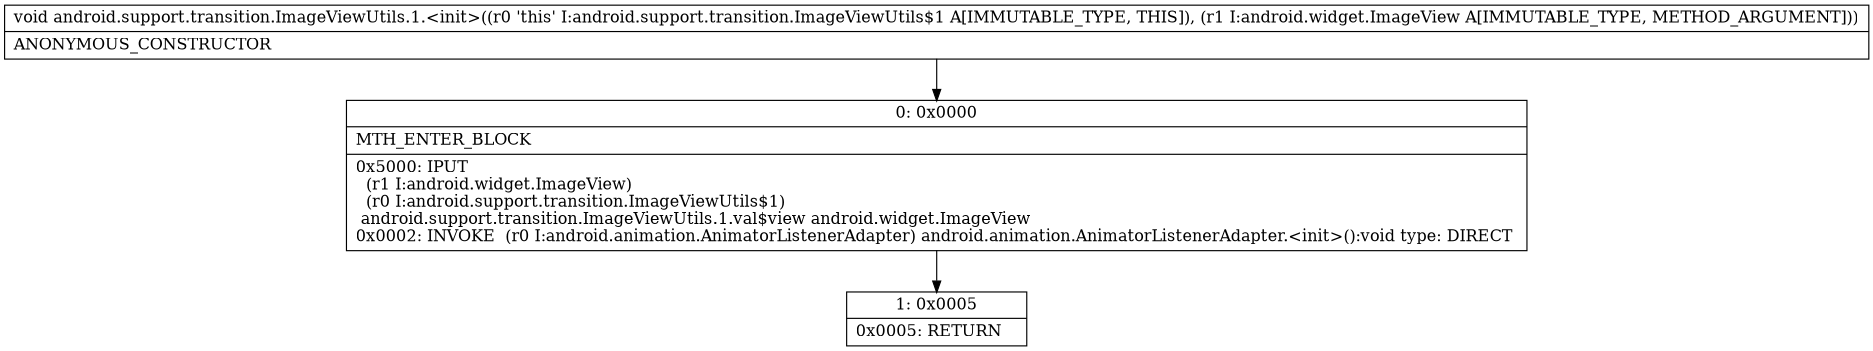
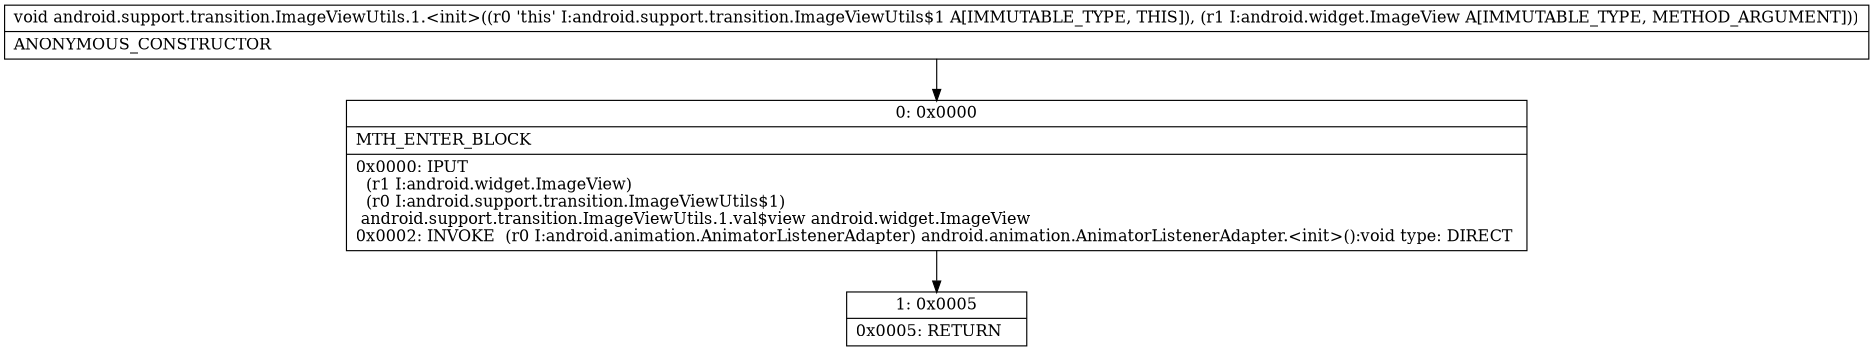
node "0: 0x0000": text "0x5000: IPUT" -> "0x0000: IPUT"
